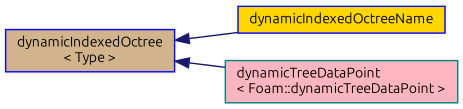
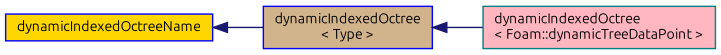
edge "dynamicIndexedOctreeName" -> "dynamicIndexedOctree < Type >": reversed
node "dynamicTreeDataPoint < Foam::dynamicTreeDataPoint >": label "dynamicTreeDataPoint < Foam::dynamicTreeDataPoint >" -> "dynamicIndexedOctree < Foam::dynamicTreeDataPoint >"
